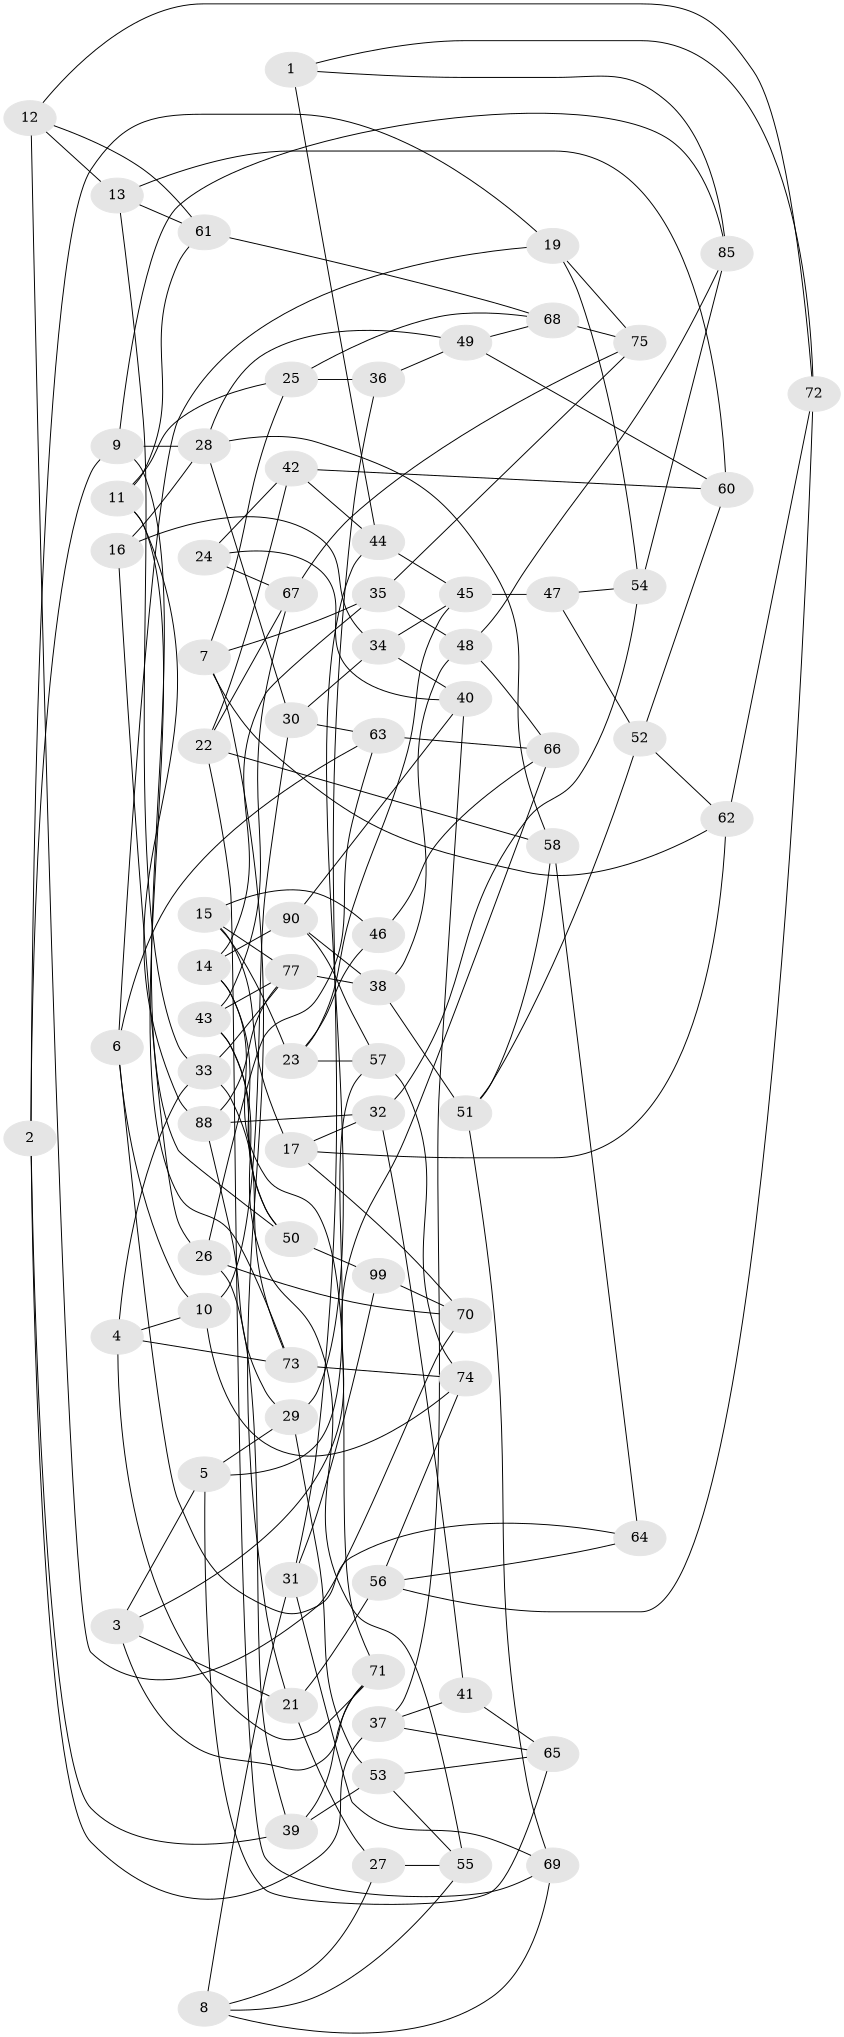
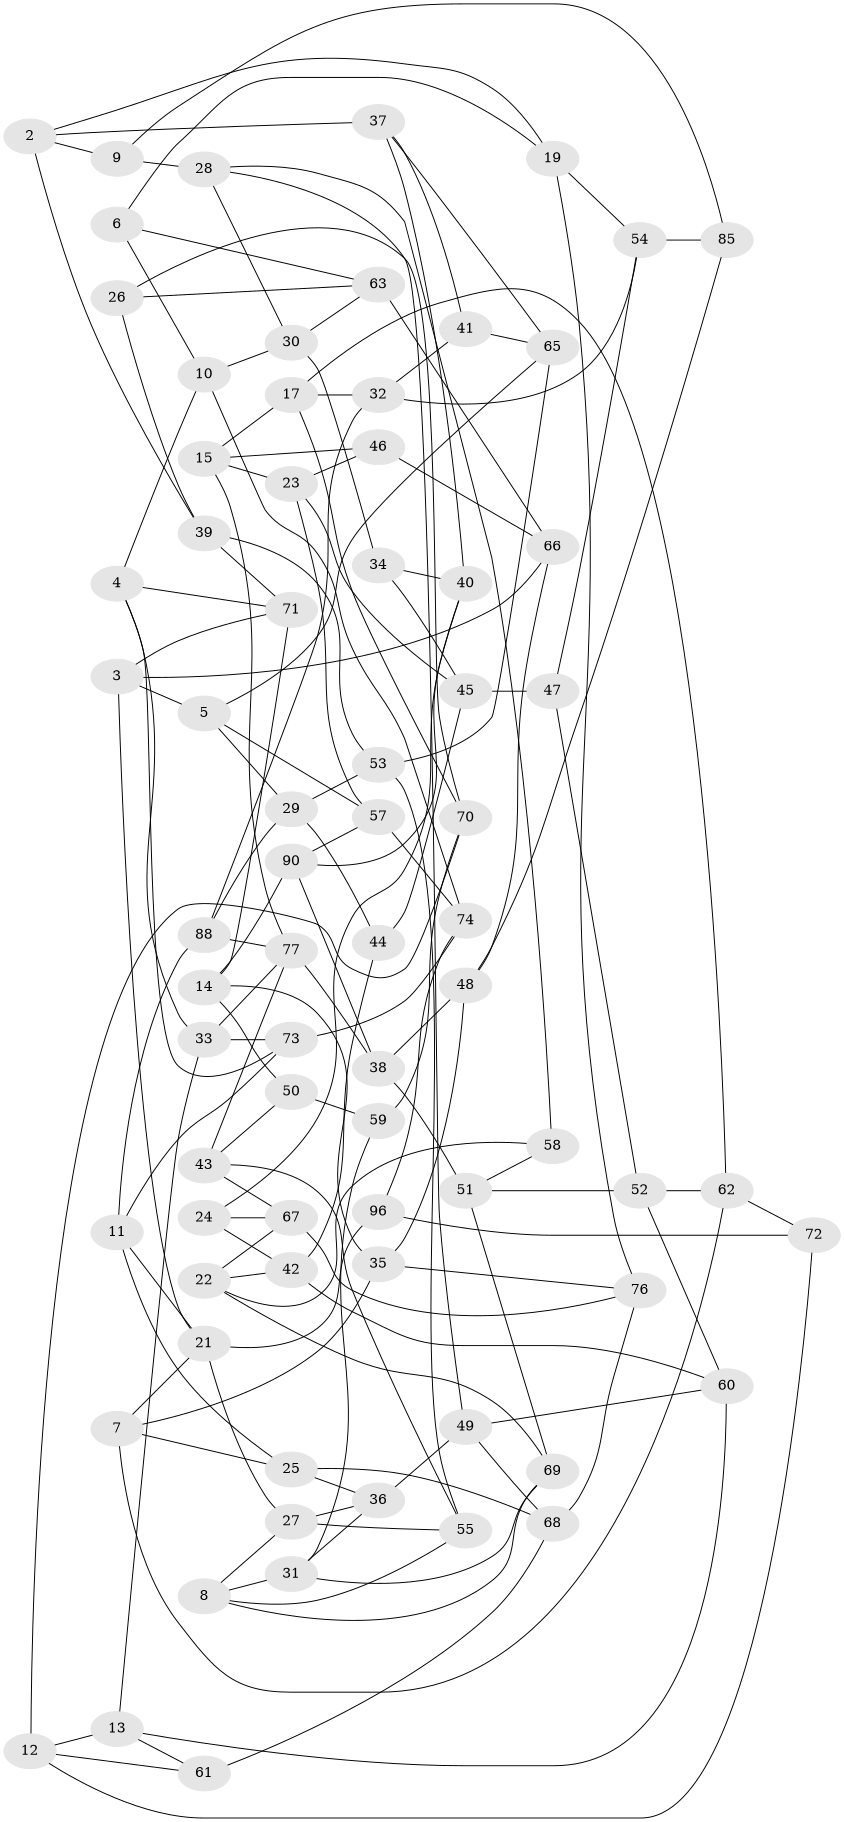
node "1": removed
node "75": label "75" -> "76"
edge "61" -- "11": now "21" -- "11"
node "16": removed
edge "9" -- "50": removed
node "99": label "99" -> "59"
edge "36" -- "27": added
node "64": removed
node "56": label "56" -> "96"
